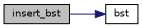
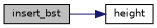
node "bst": label "bst" -> "height"
